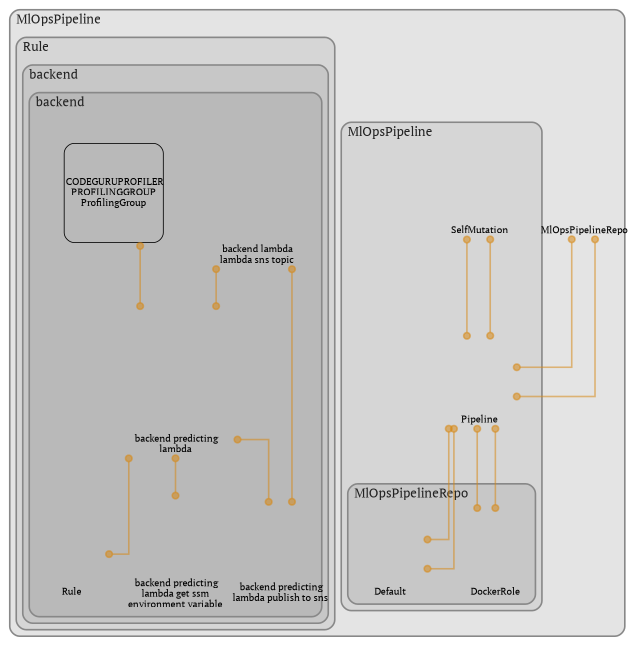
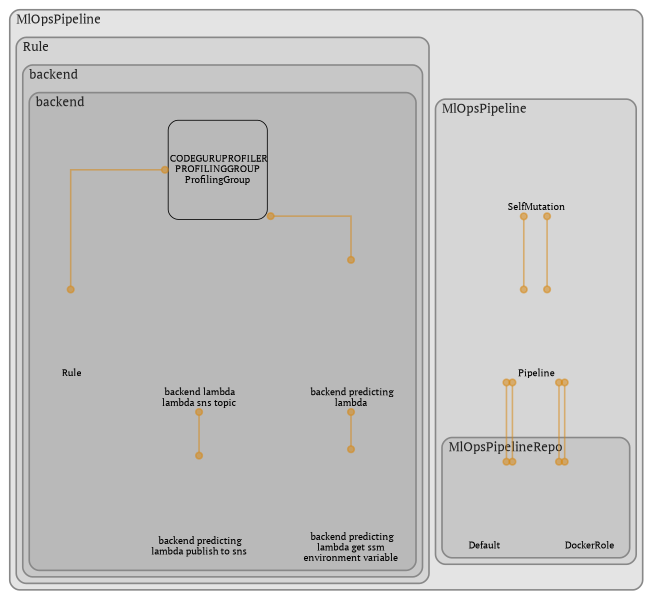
node "MlOpsPipelineRepo": removed
edge "backend lambda lambda sns topic" -- "backend predicting lambda": removed
edge "backend predicting lambda" -- "backend predicting lambda publish to sns": removed
edge "backend predicting lambda" -- "Rule": now "CODEGURUPROFILER PROFILINGGROUP ProfilingGroup" -- "Rule"
